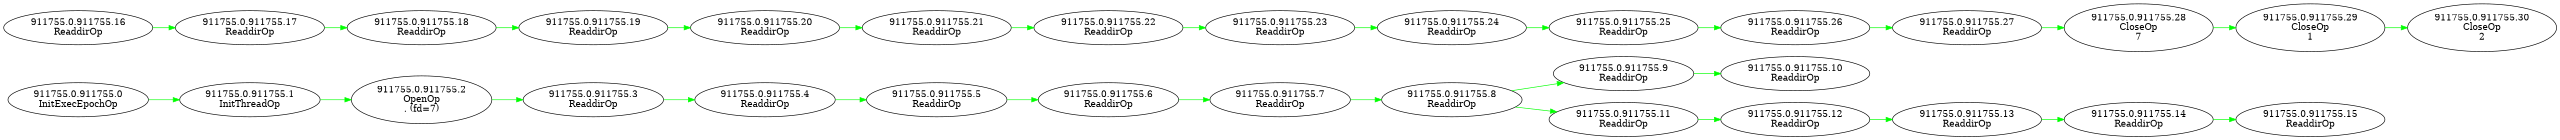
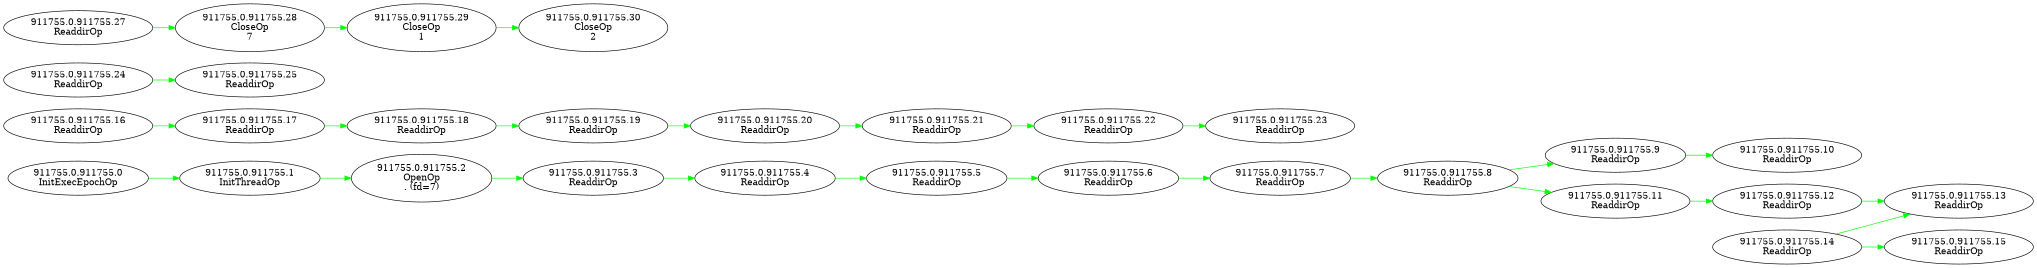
edge "911755.0.911755.23 ReaddirOp" -> "911755.0.911755.24 ReaddirOp": removed
node "911755.0.911755.26 ReaddirOp": removed
edge "911755.0.911755.13 ReaddirOp" -> "911755.0.911755.14 ReaddirOp": reversed
